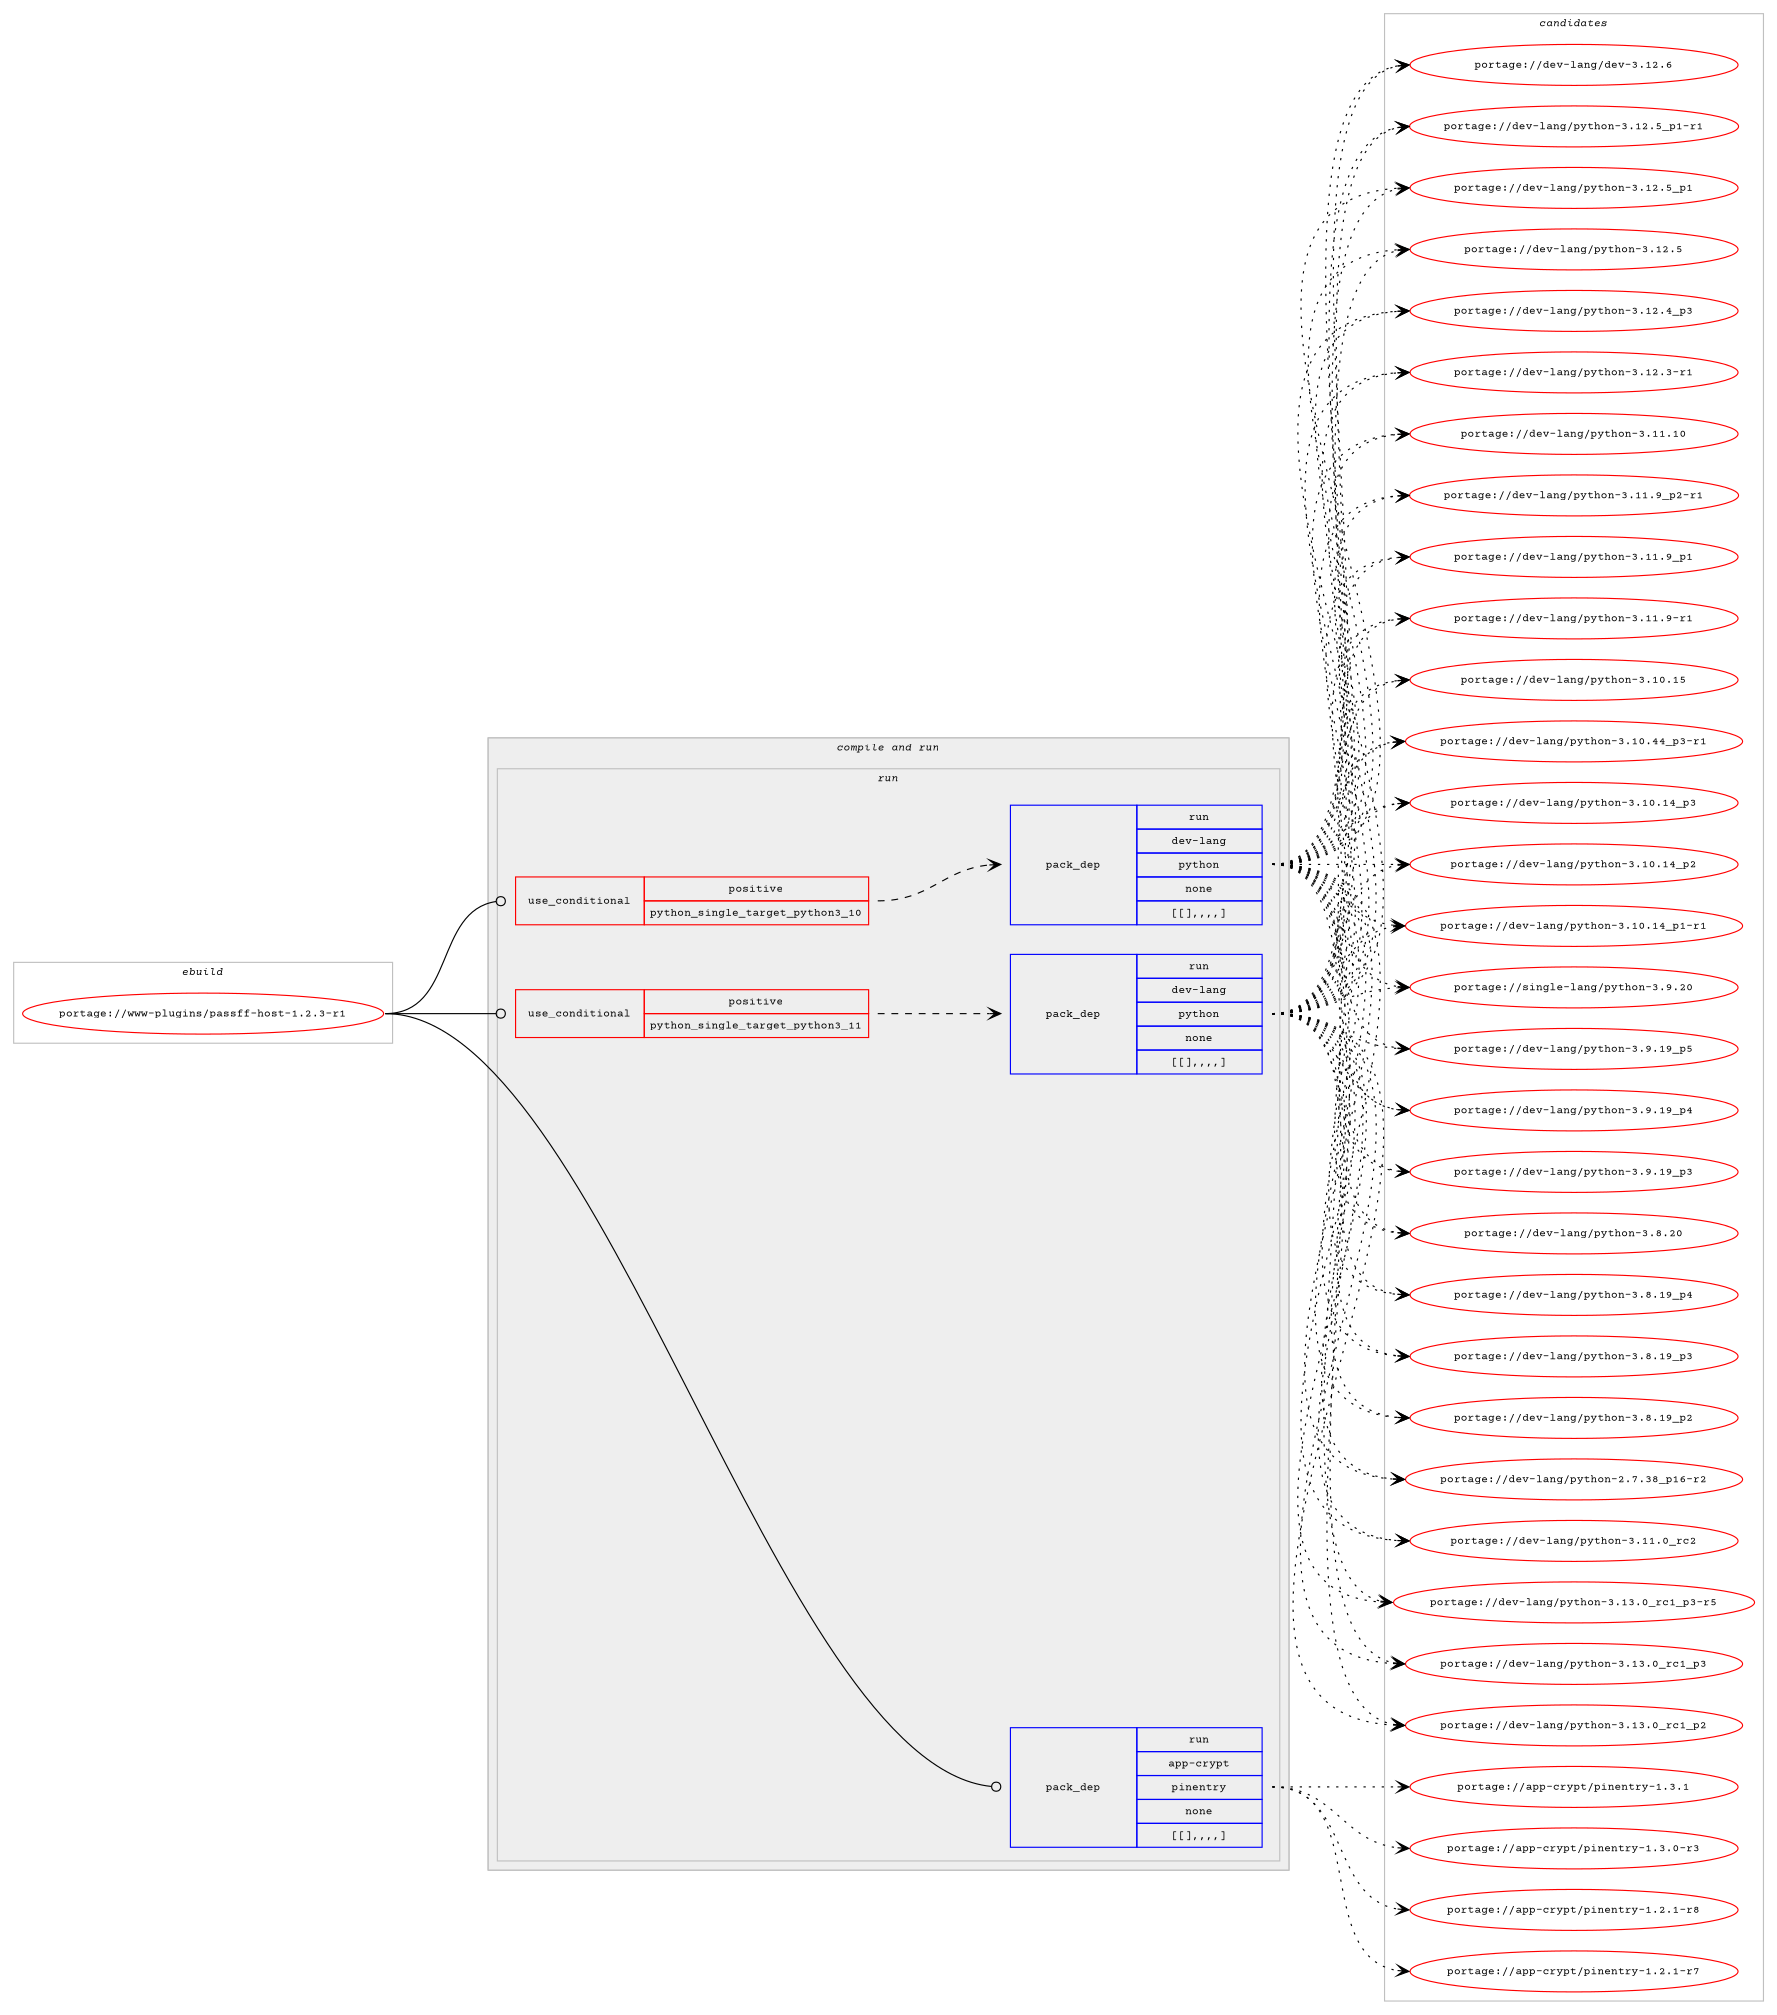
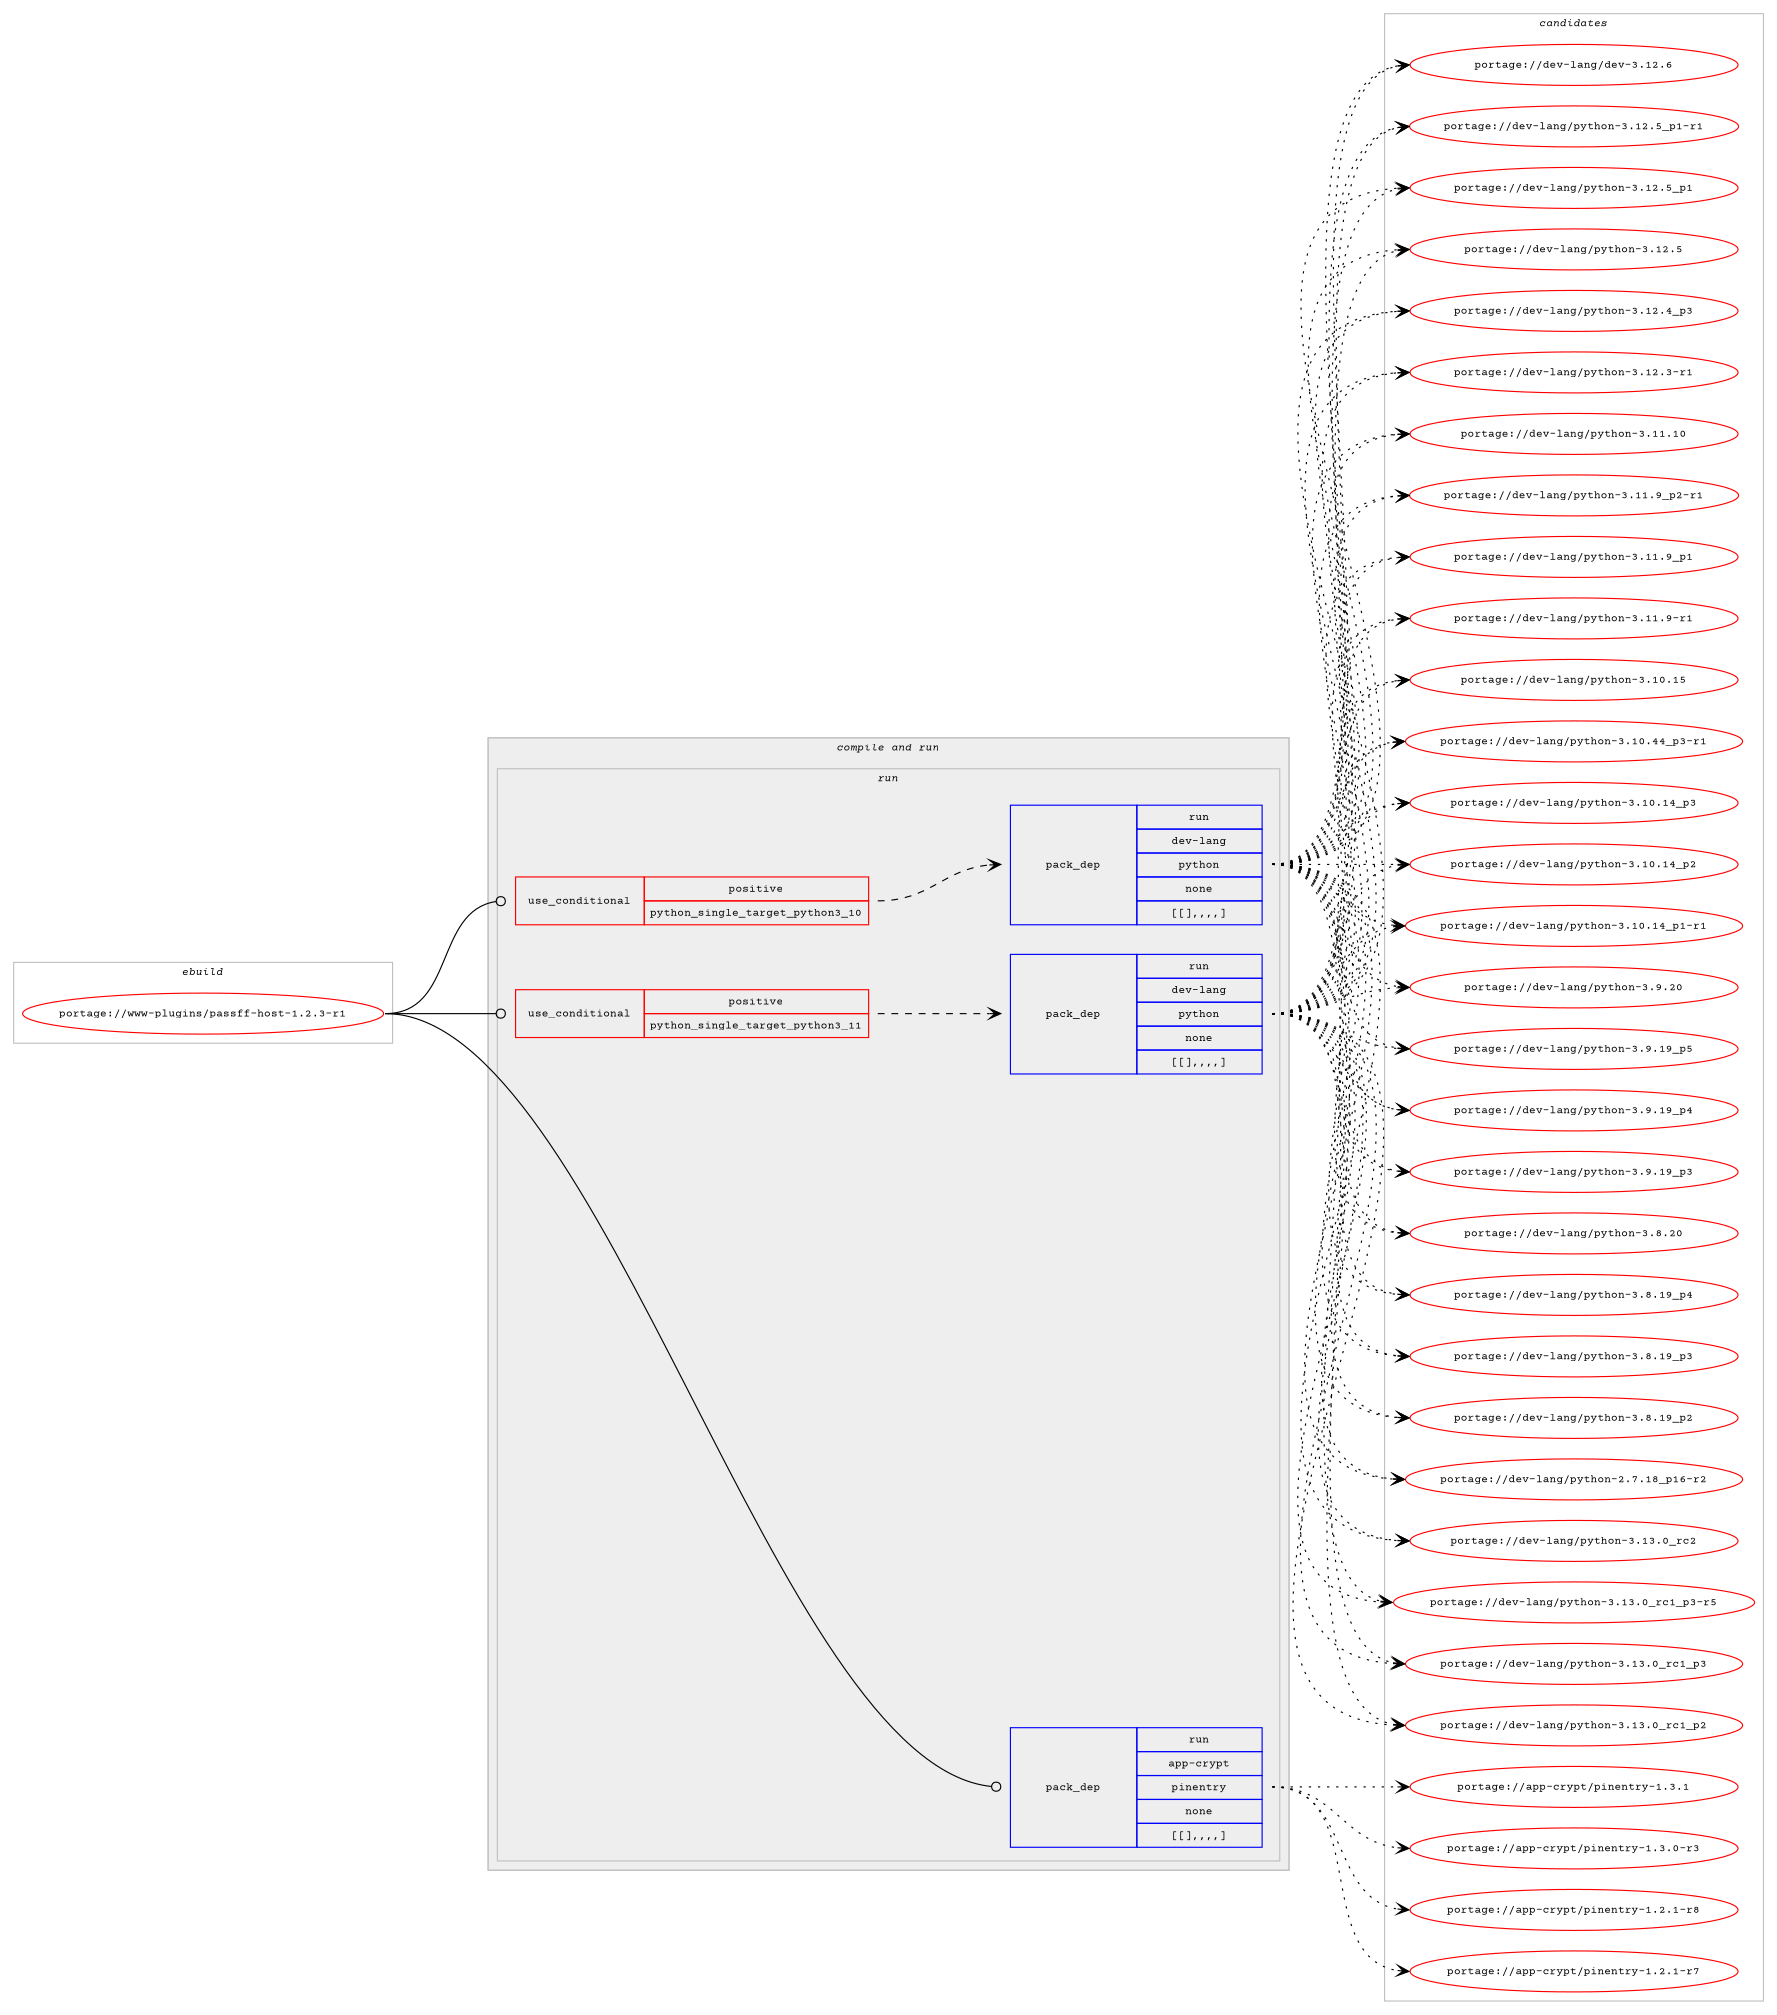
node "portage://single-lang/python-3.9.20": label "portage://single-lang/python-3.9.20" -> "portage://dev-lang/python-3.9.20"
node "portage://dev-lang/python-2.7.38_p16-r2": label "portage://dev-lang/python-2.7.38_p16-r2" -> "portage://dev-lang/python-2.7.18_p16-r2"
node "portage://dev-lang/python-3.11.0_rc2": label "portage://dev-lang/python-3.11.0_rc2" -> "portage://dev-lang/python-3.13.0_rc2"
